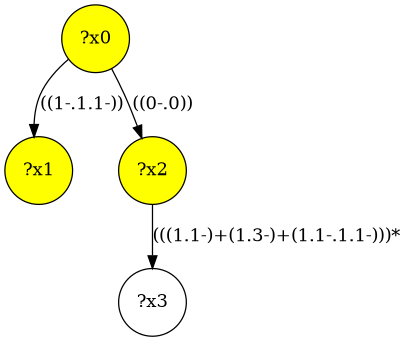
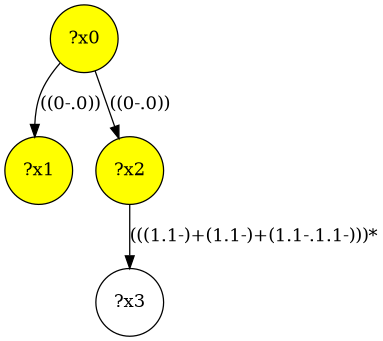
edge "?x0" -> "?x1": label "((1-.1.1-))" -> "((0-.0))"
edge "?x2" -> "?x3": label "(((1.1-)+(1.3-)+(1.1-.1.1-)))*" -> "(((1.1-)+(1.1-)+(1.1-.1.1-)))*"
